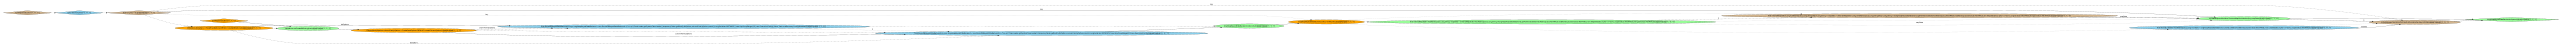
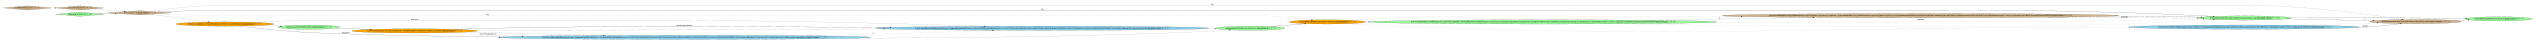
node "testListSerialization['0', '0', '1']": fillcolor skyblue -> tan
node "longHeapKeyedStateBackend.dispose()@@@12@@@['1', '1', '1']": shape diamond -> ellipse
node "testMapSerialization['0', '1', '0']": fillcolor orange -> palegreen
edge "testMapSerialization['0', '1', '0']" -> "dbOptions.setCreateIfMissing(true)@@@5@@@['1', '1', '1']": now "testMapSerialization['0', '1', '0']" -> "final long key = 0L@@@3@@@['1', '1', '1']"
